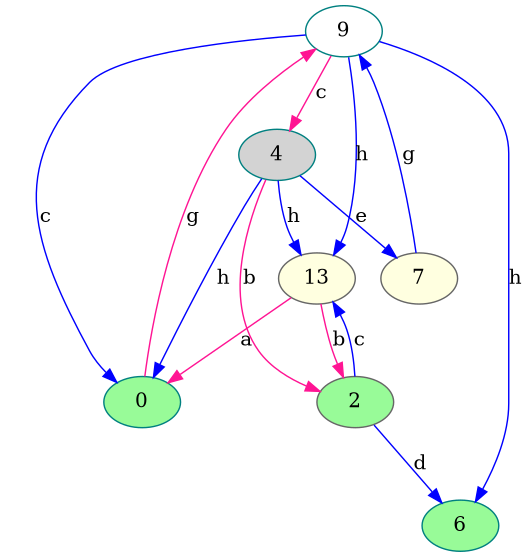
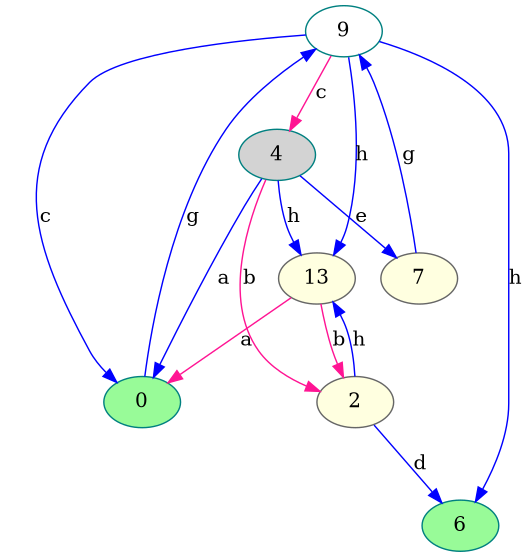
edge "0" -> "9": color deeppink -> blue
edge "4" -> "0": label "h" -> "a"
edge "2" -> "13": label "c" -> "h"
node "2": fillcolor palegreen -> lightyellow
